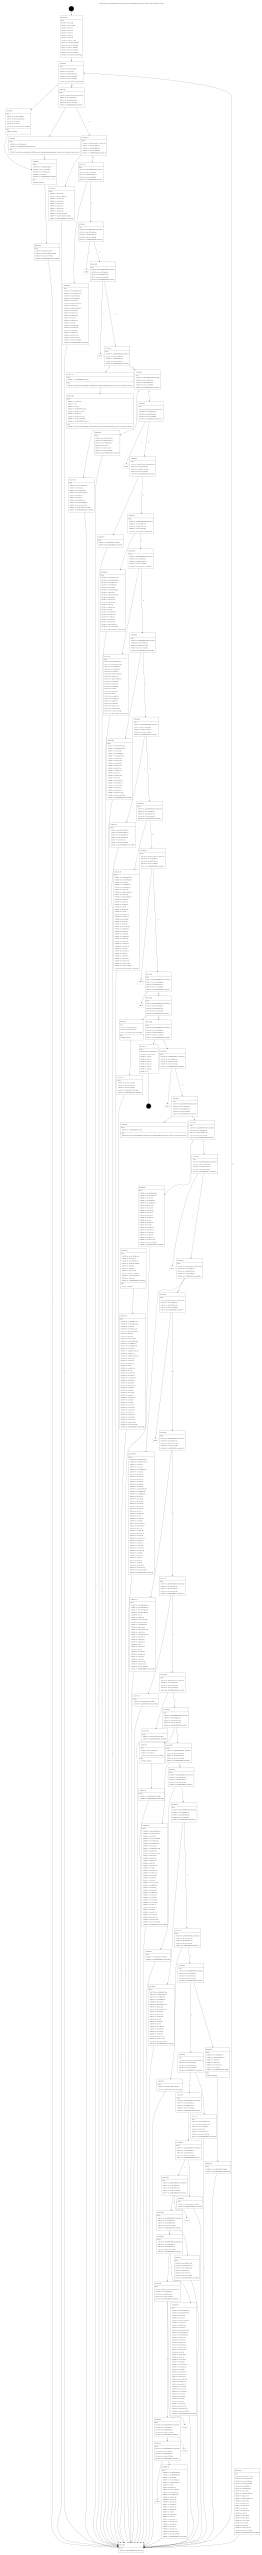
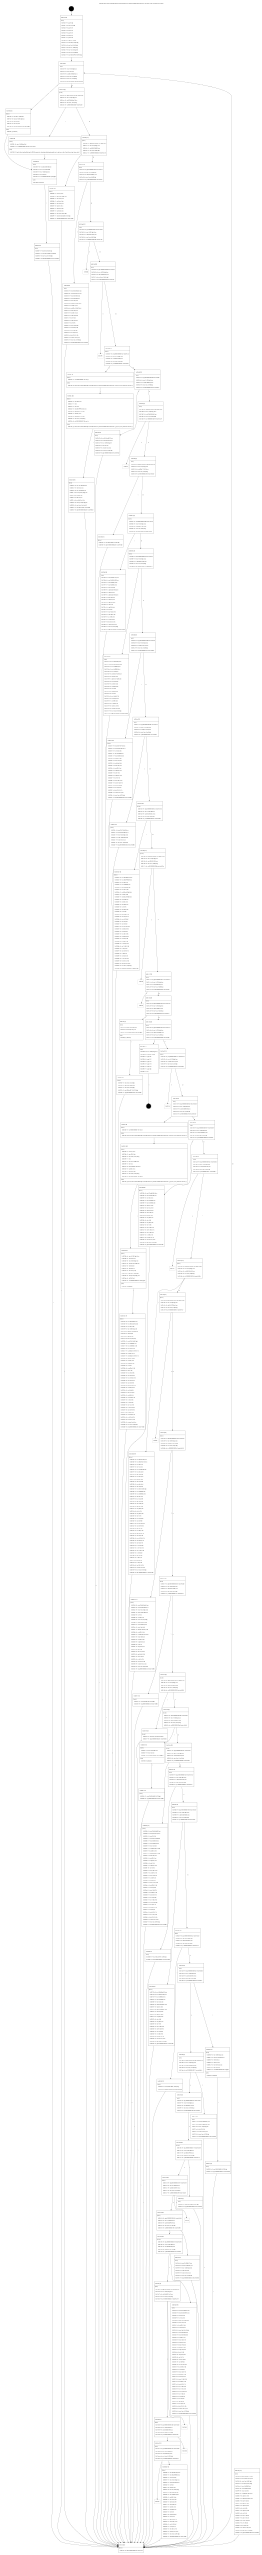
node "0x402189 [44]": added
